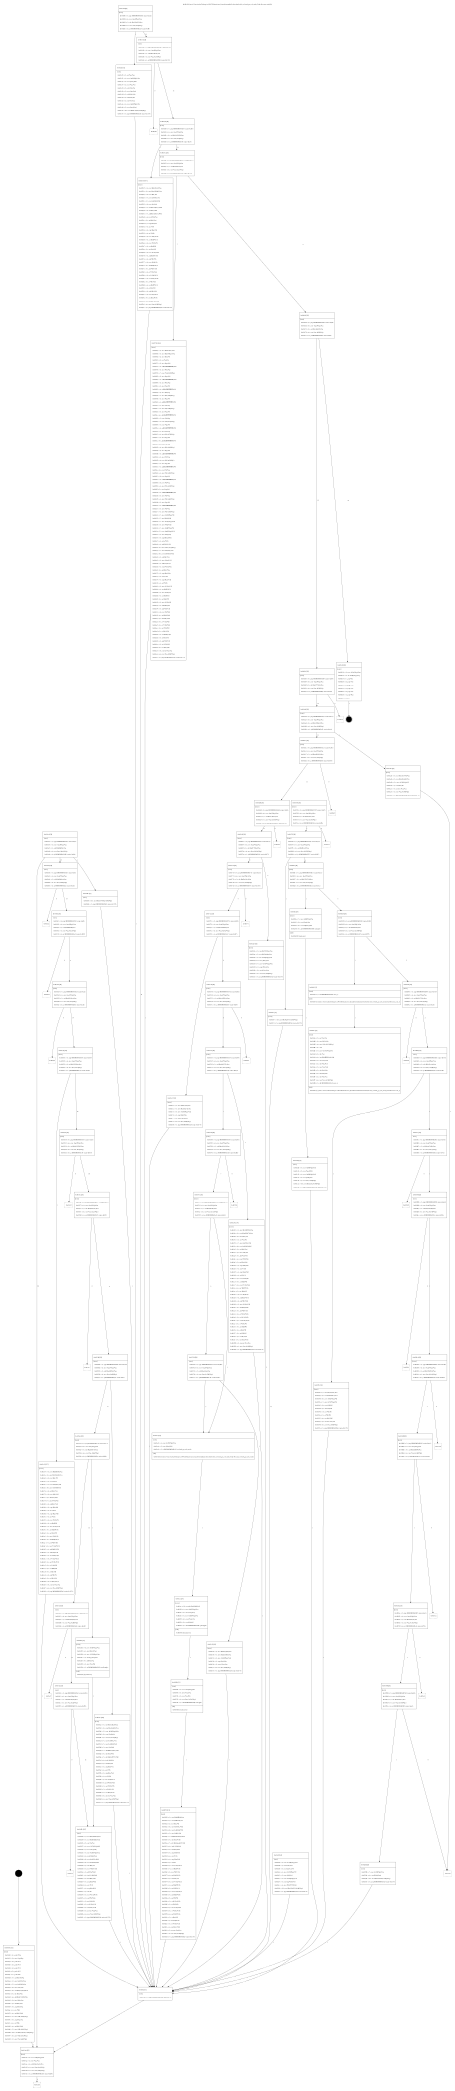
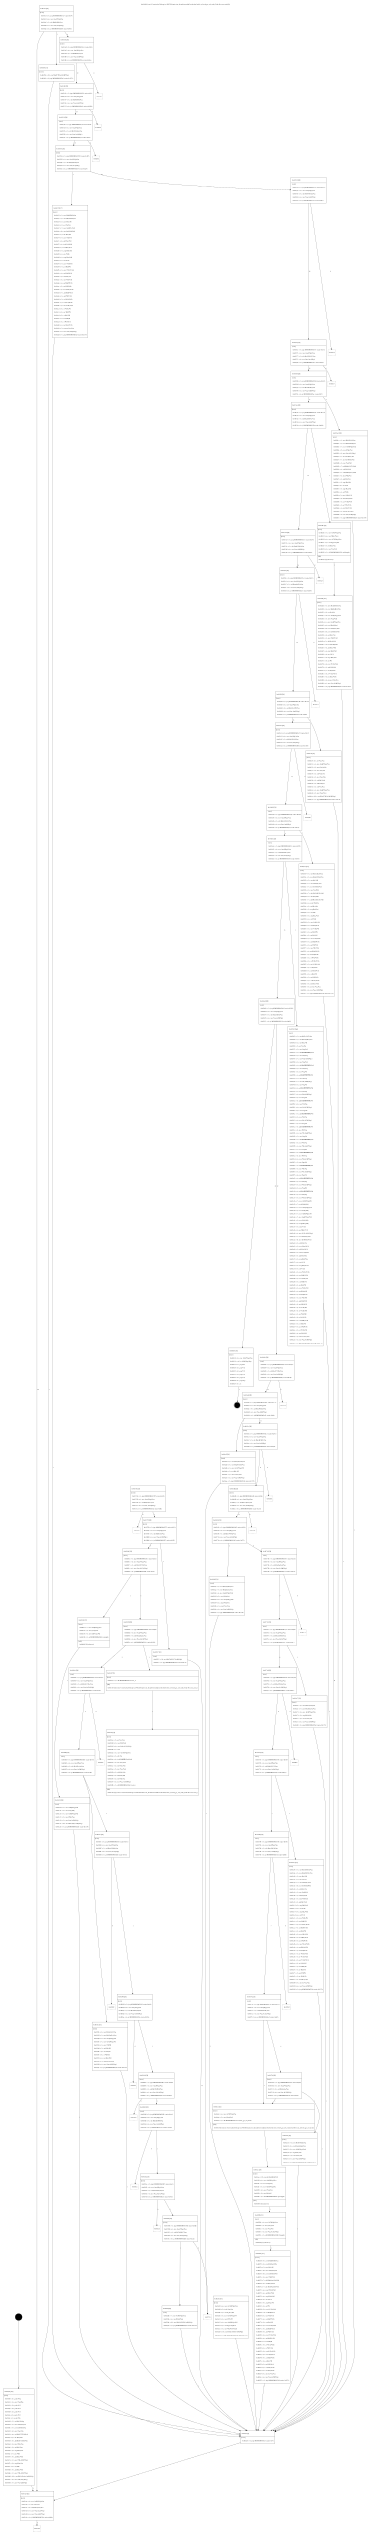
edge "0x4015dc [28]" -> "0x401d2b [107]": now "0x4015dc [28]" -> "0x4015f8 [28]"
